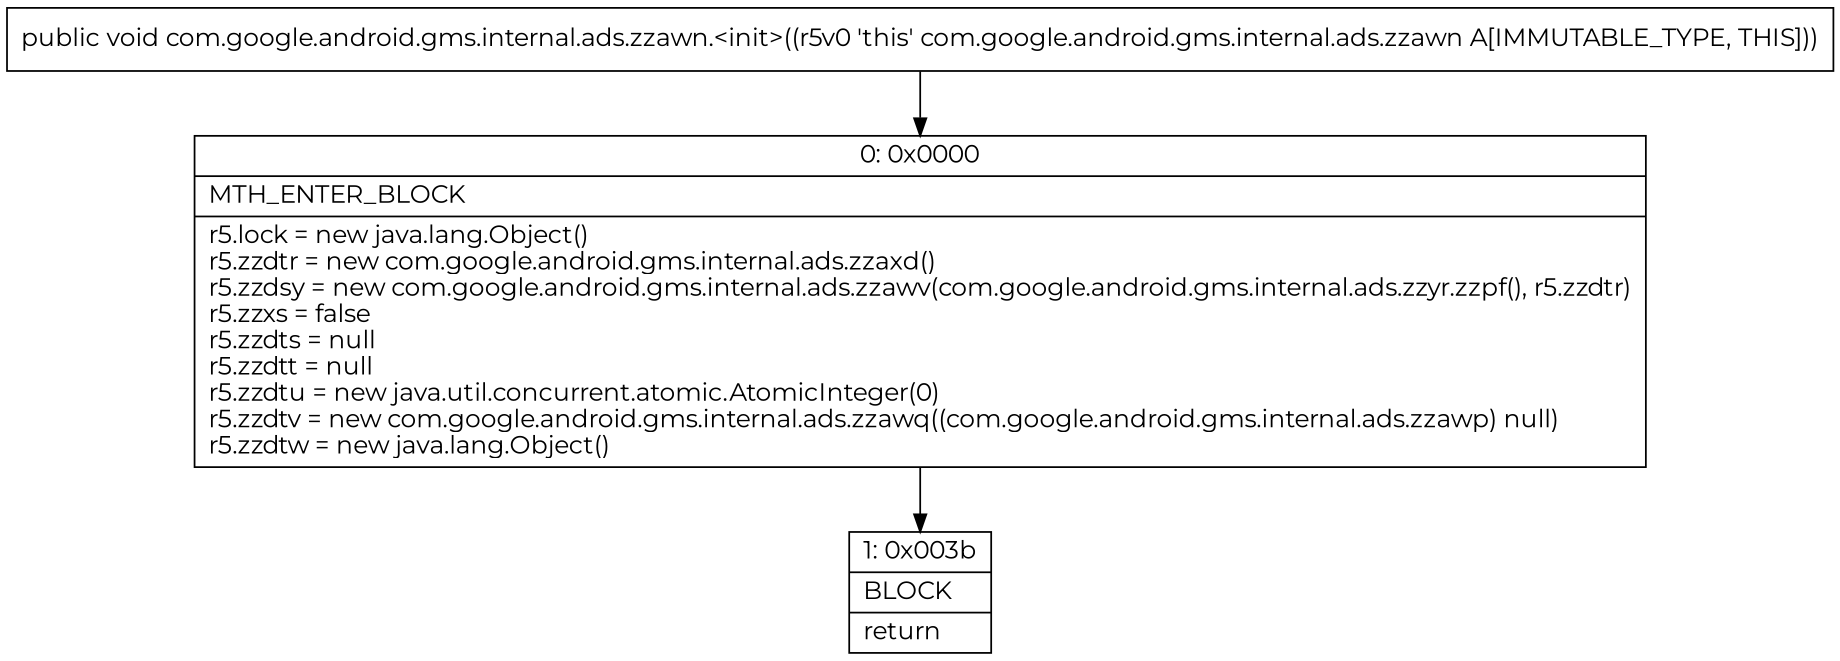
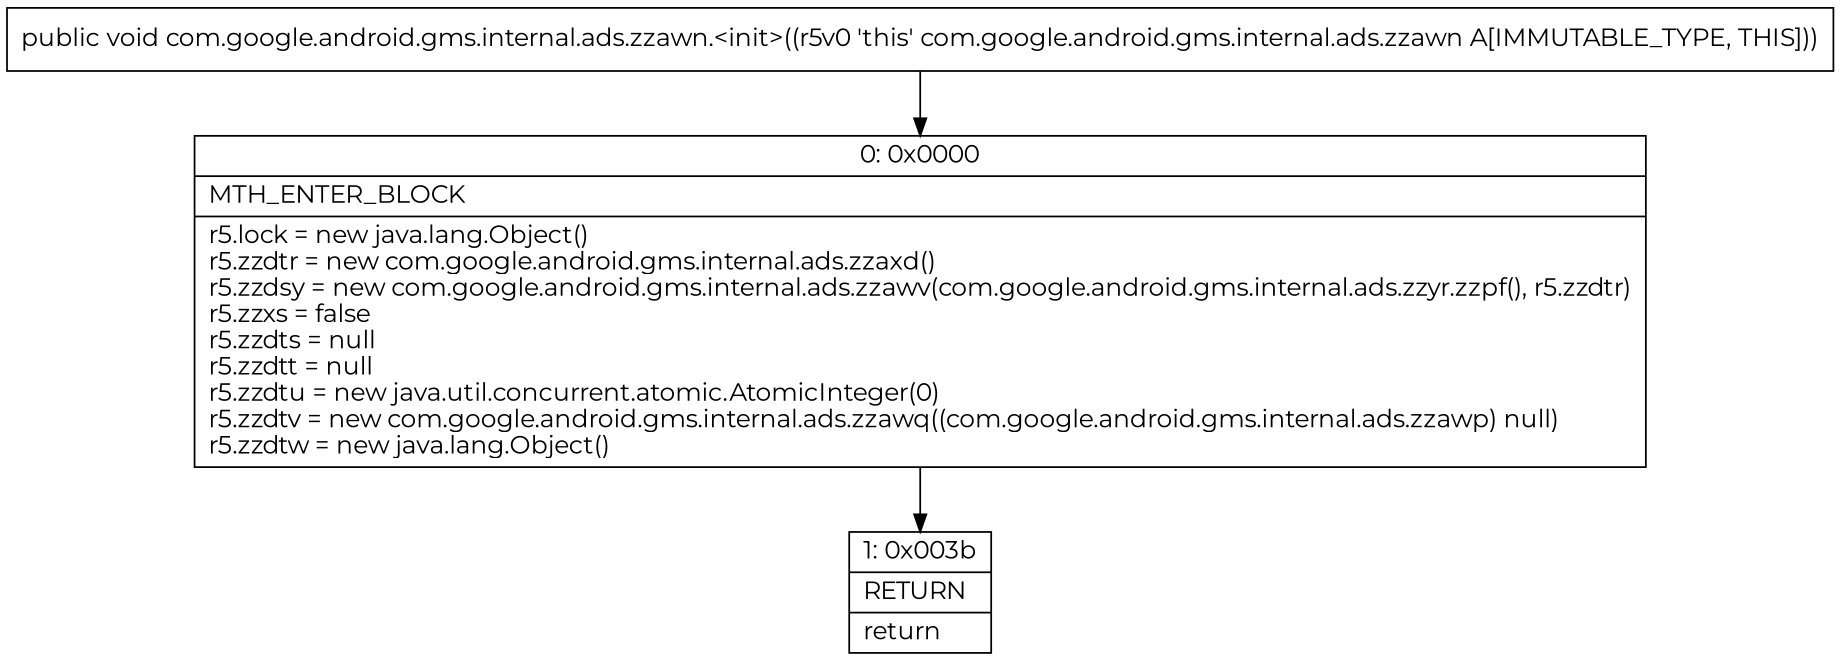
node "1: 0x003b": text "BLOCK" -> "RETURN"
